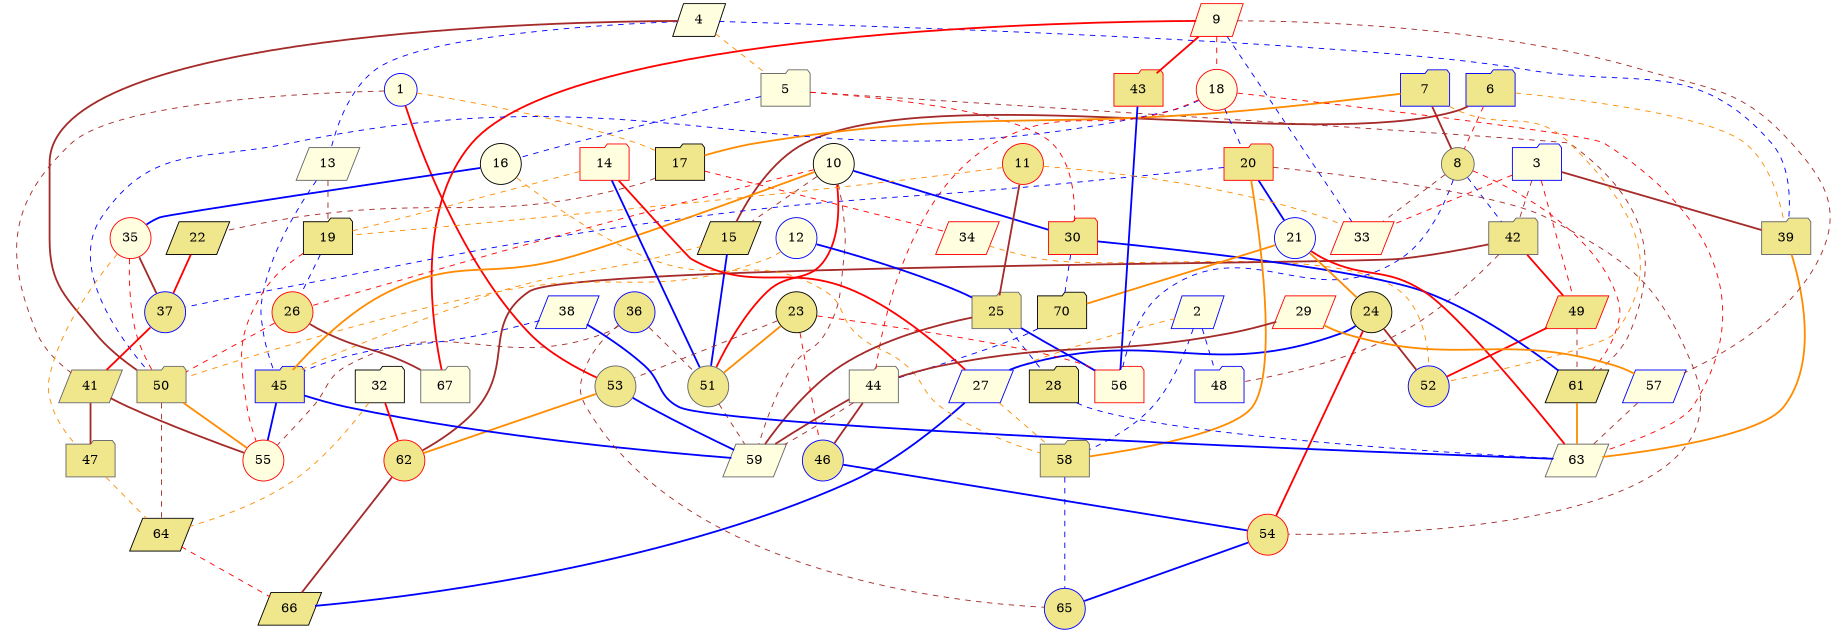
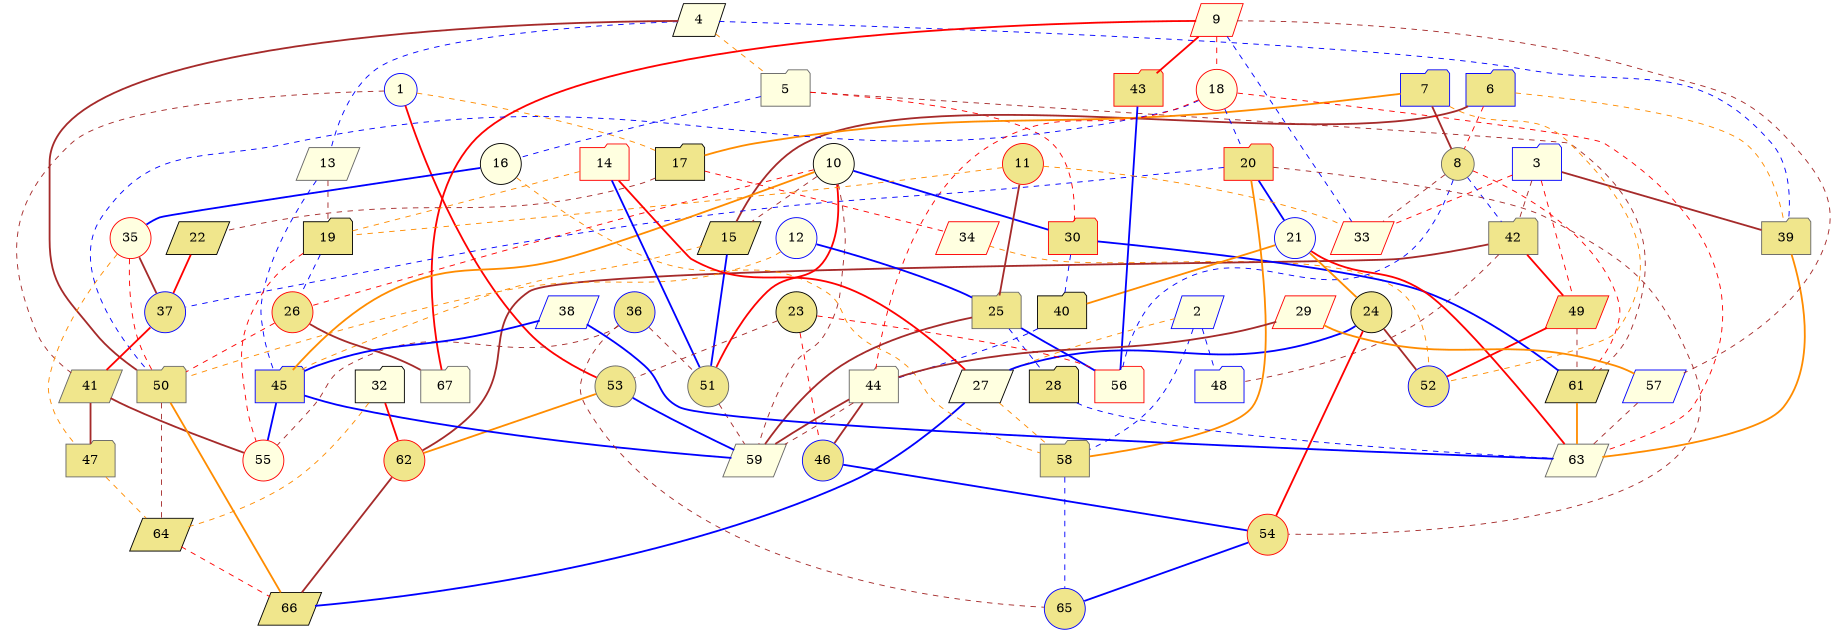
node "70": label "70" -> "40"
edge "38" -- "45": style dashed -> bold
edge "23" -- "51": removed
node "27": color blue -> black
edge "50" -- "55": now "50" -- "66"
